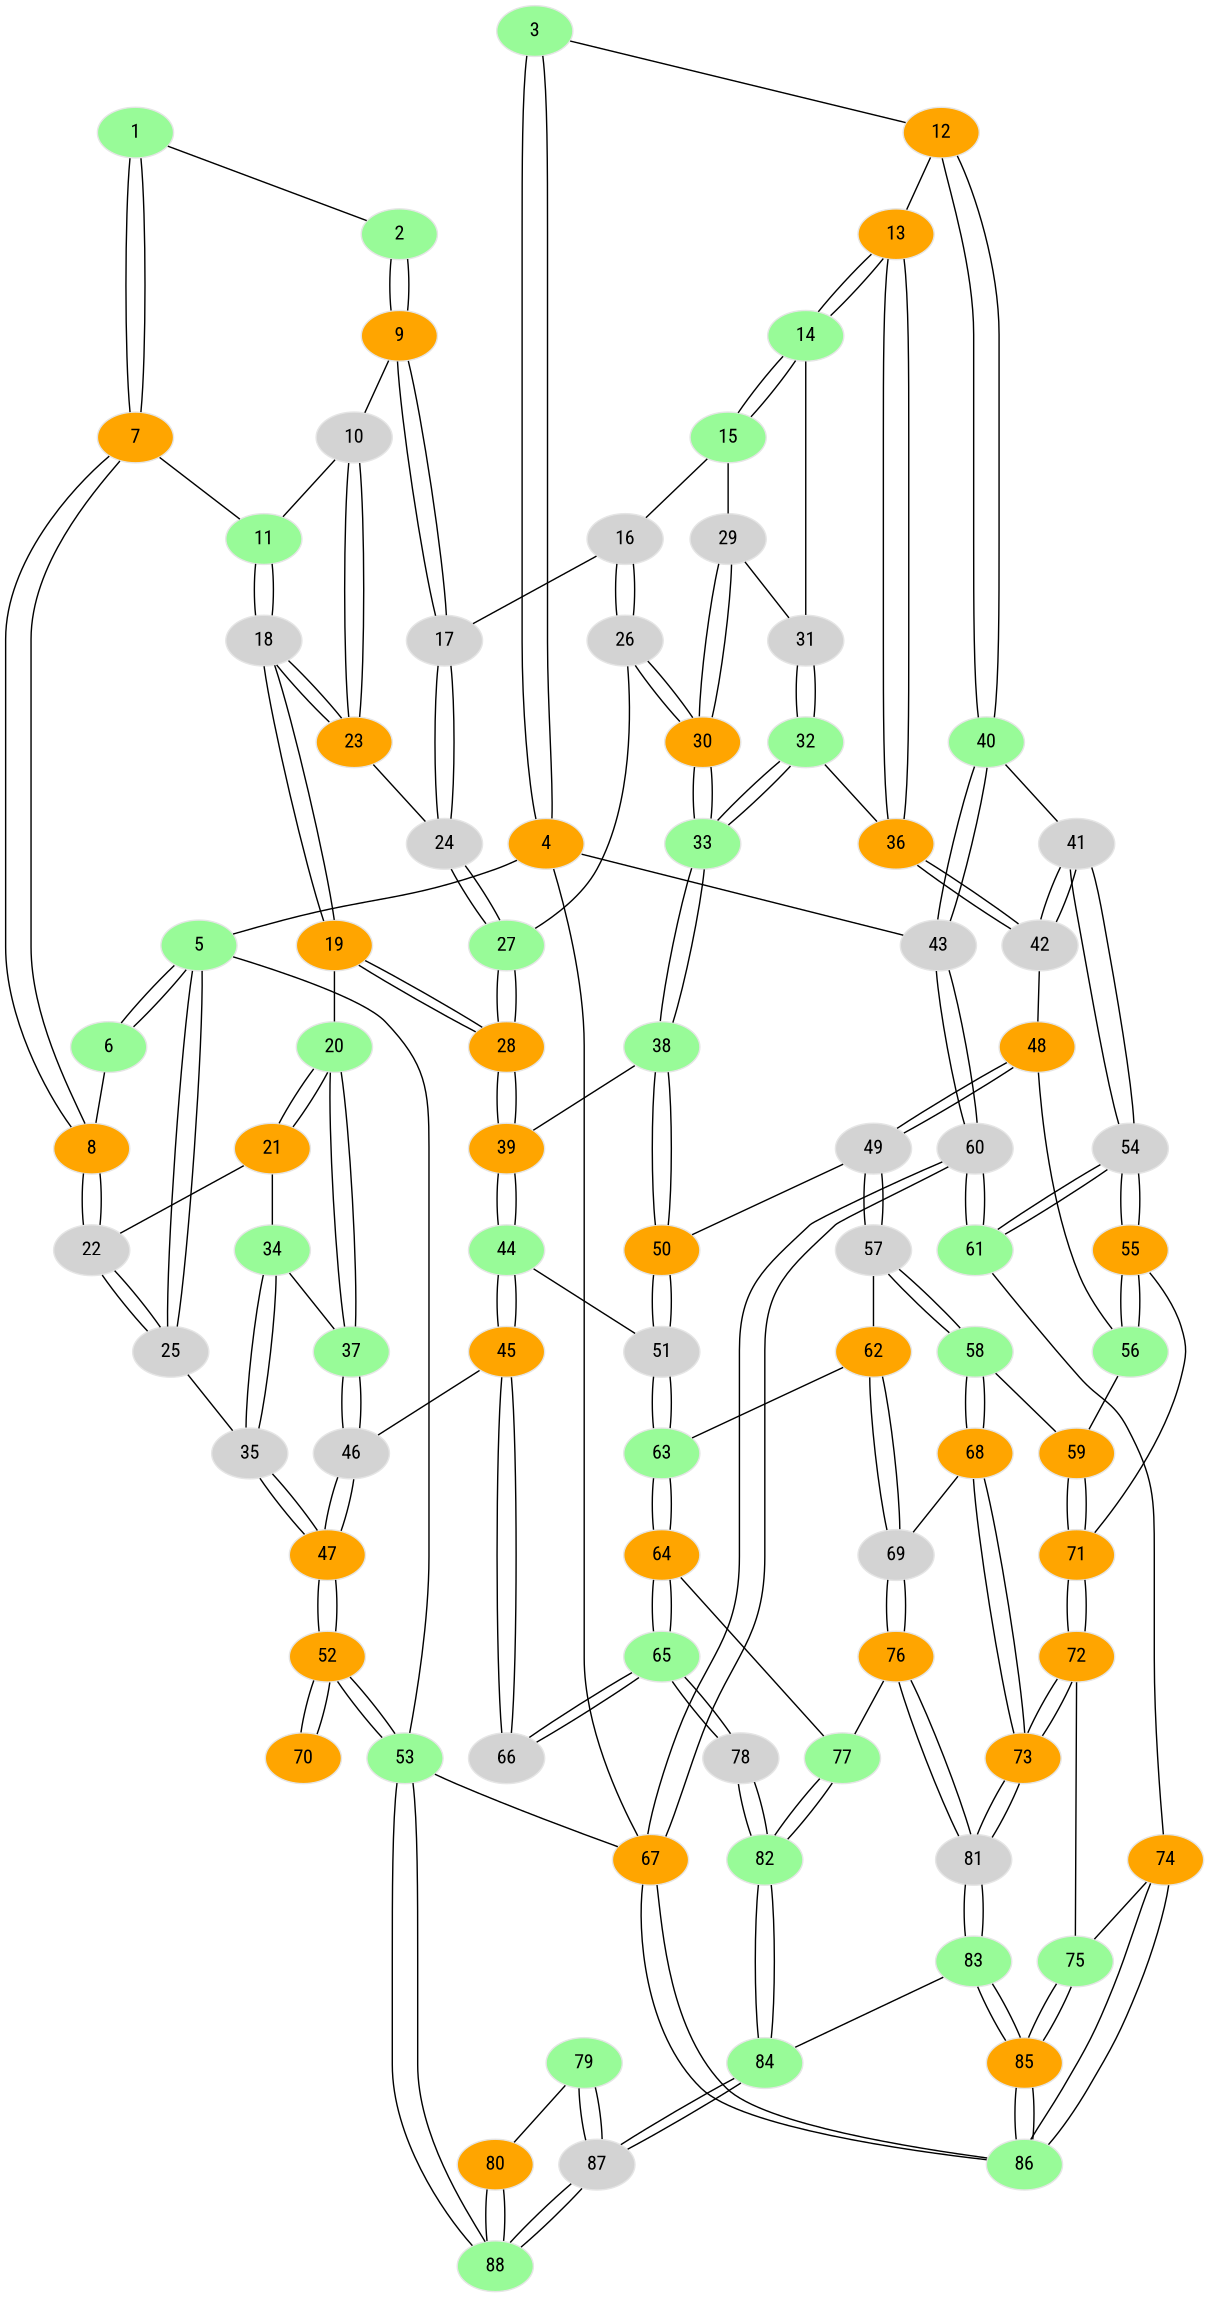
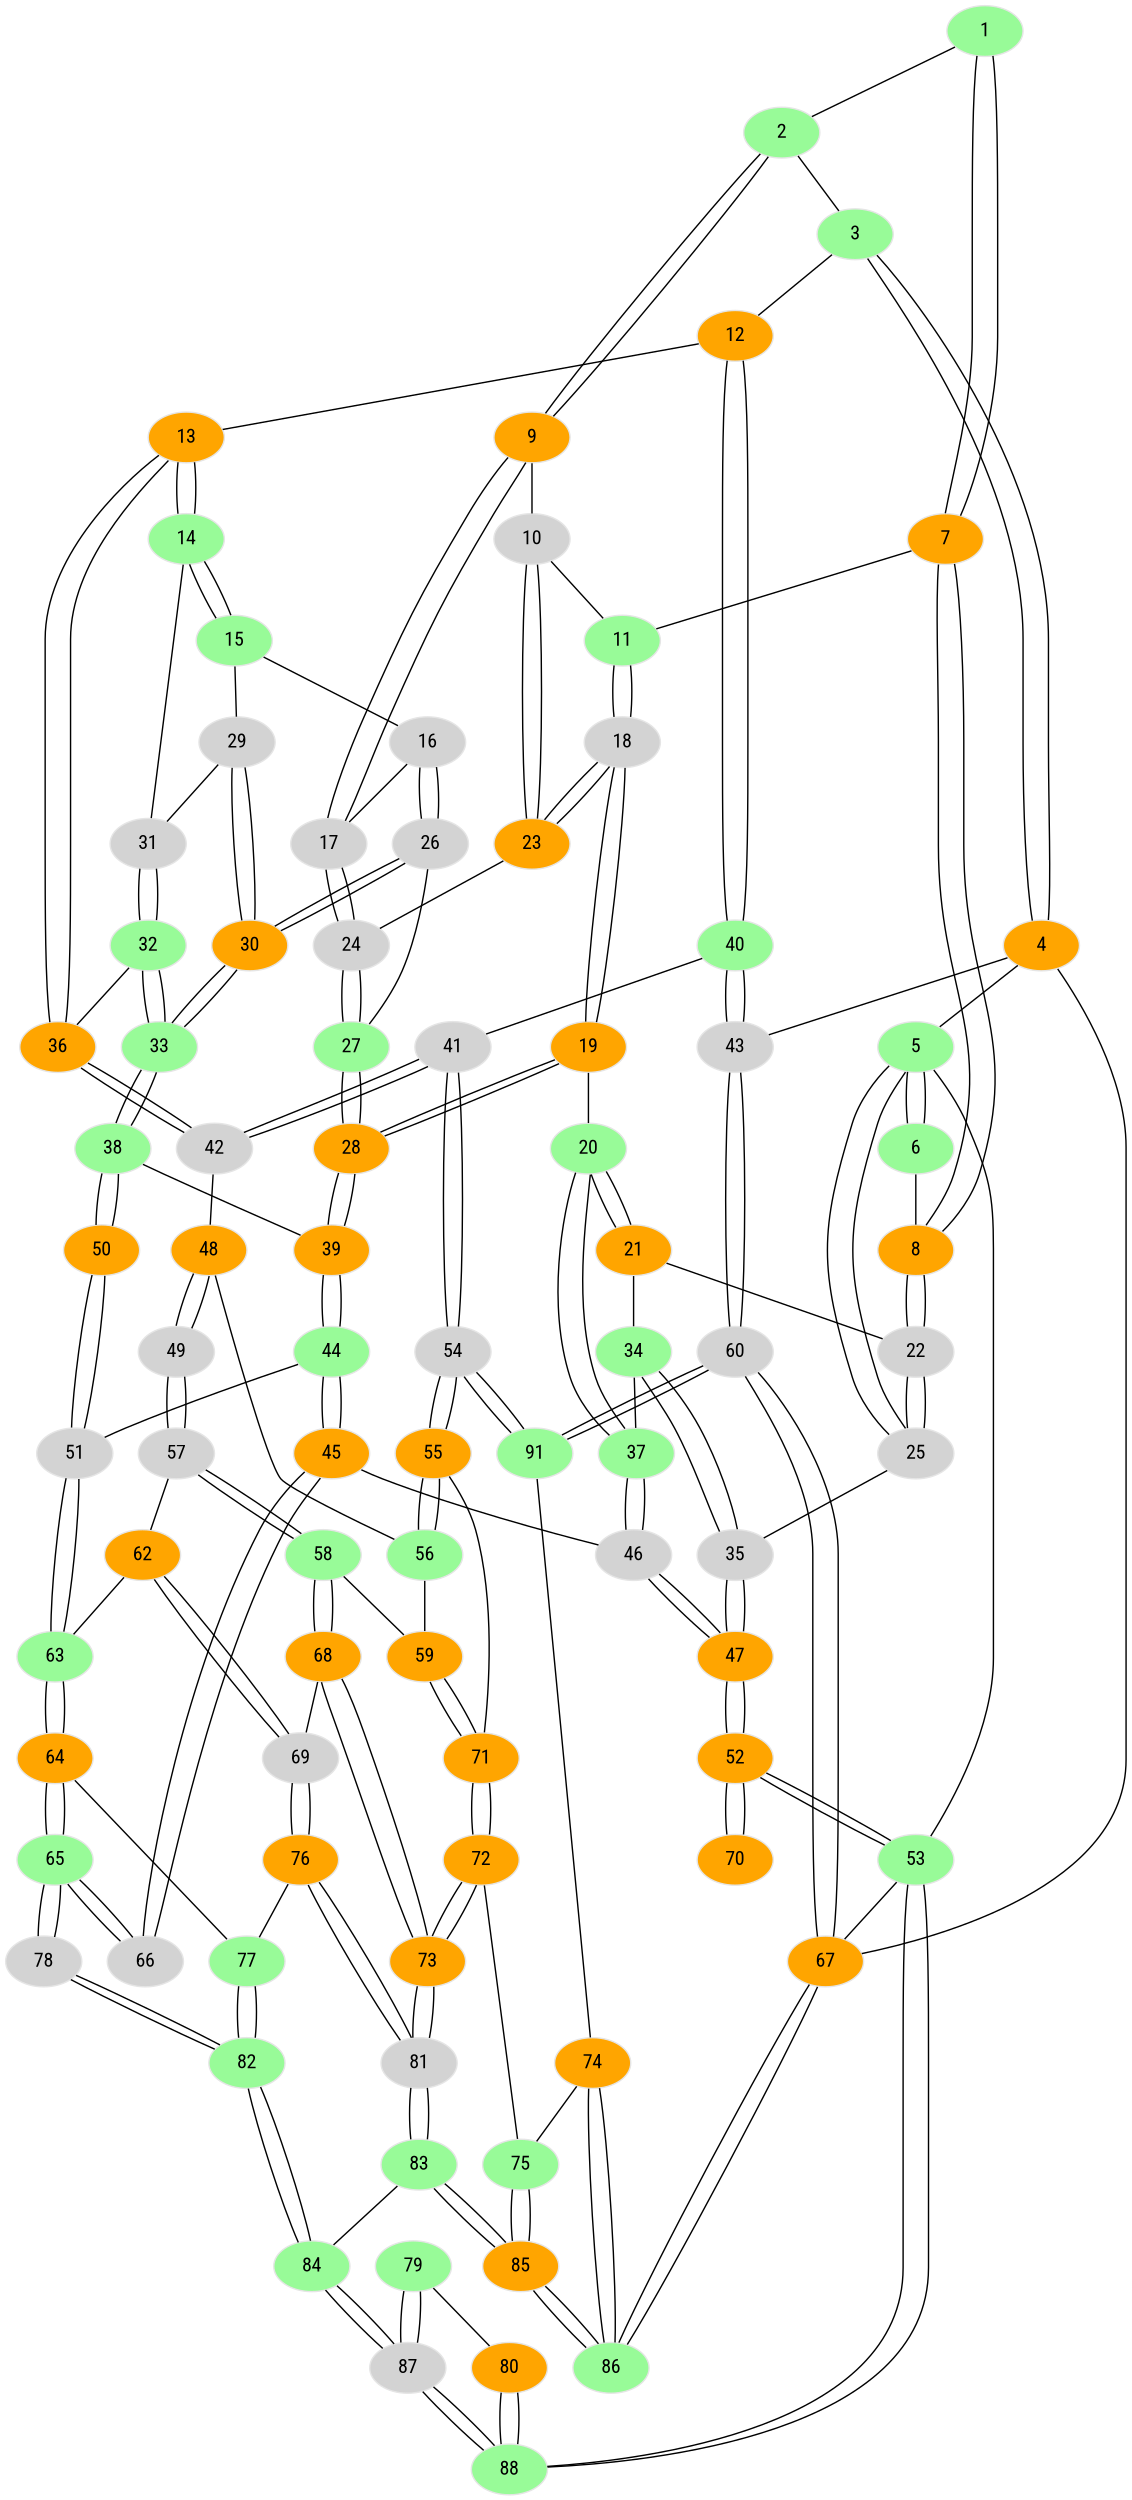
edge "2" -- "3": added
edge "49" -- "50": removed
node "61": label "61" -> "91"
